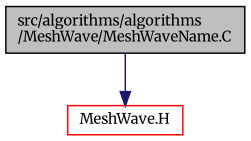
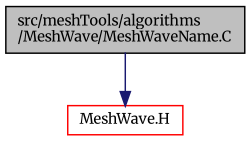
node "src/algorithms/algorithms /MeshWave/MeshWaveName.C": label "src/algorithms/algorithms /MeshWave/MeshWaveName.C" -> "src/meshTools/algorithms /MeshWave/MeshWaveName.C"
